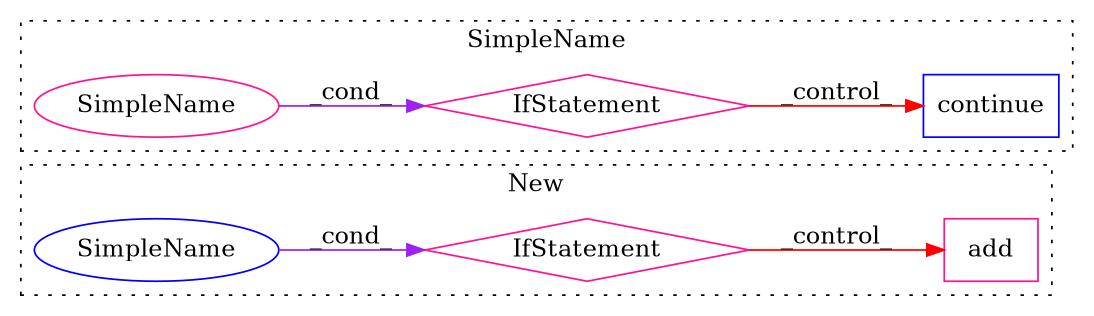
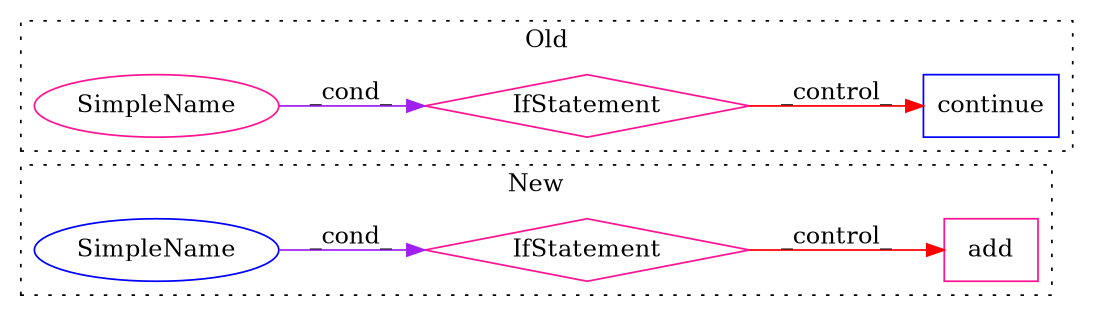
cluster "SimpleName": label "SimpleName" -> "Old"
